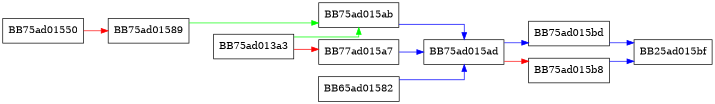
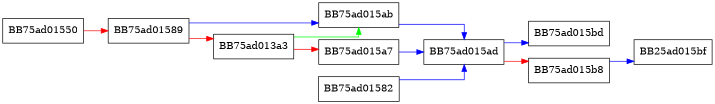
edge "BB75ad01589" -> "BB75ad015ab": color green -> blue
edge "BB75ad01589" -> "BB75ad013a3": added
edge "BB75ad015bd" -> "BB25ad015bf": removed
node "BB77ad015a7": label "BB77ad015a7" -> "BB75ad015a7"
node "BB65ad01582": label "BB65ad01582" -> "BB75ad01582"
